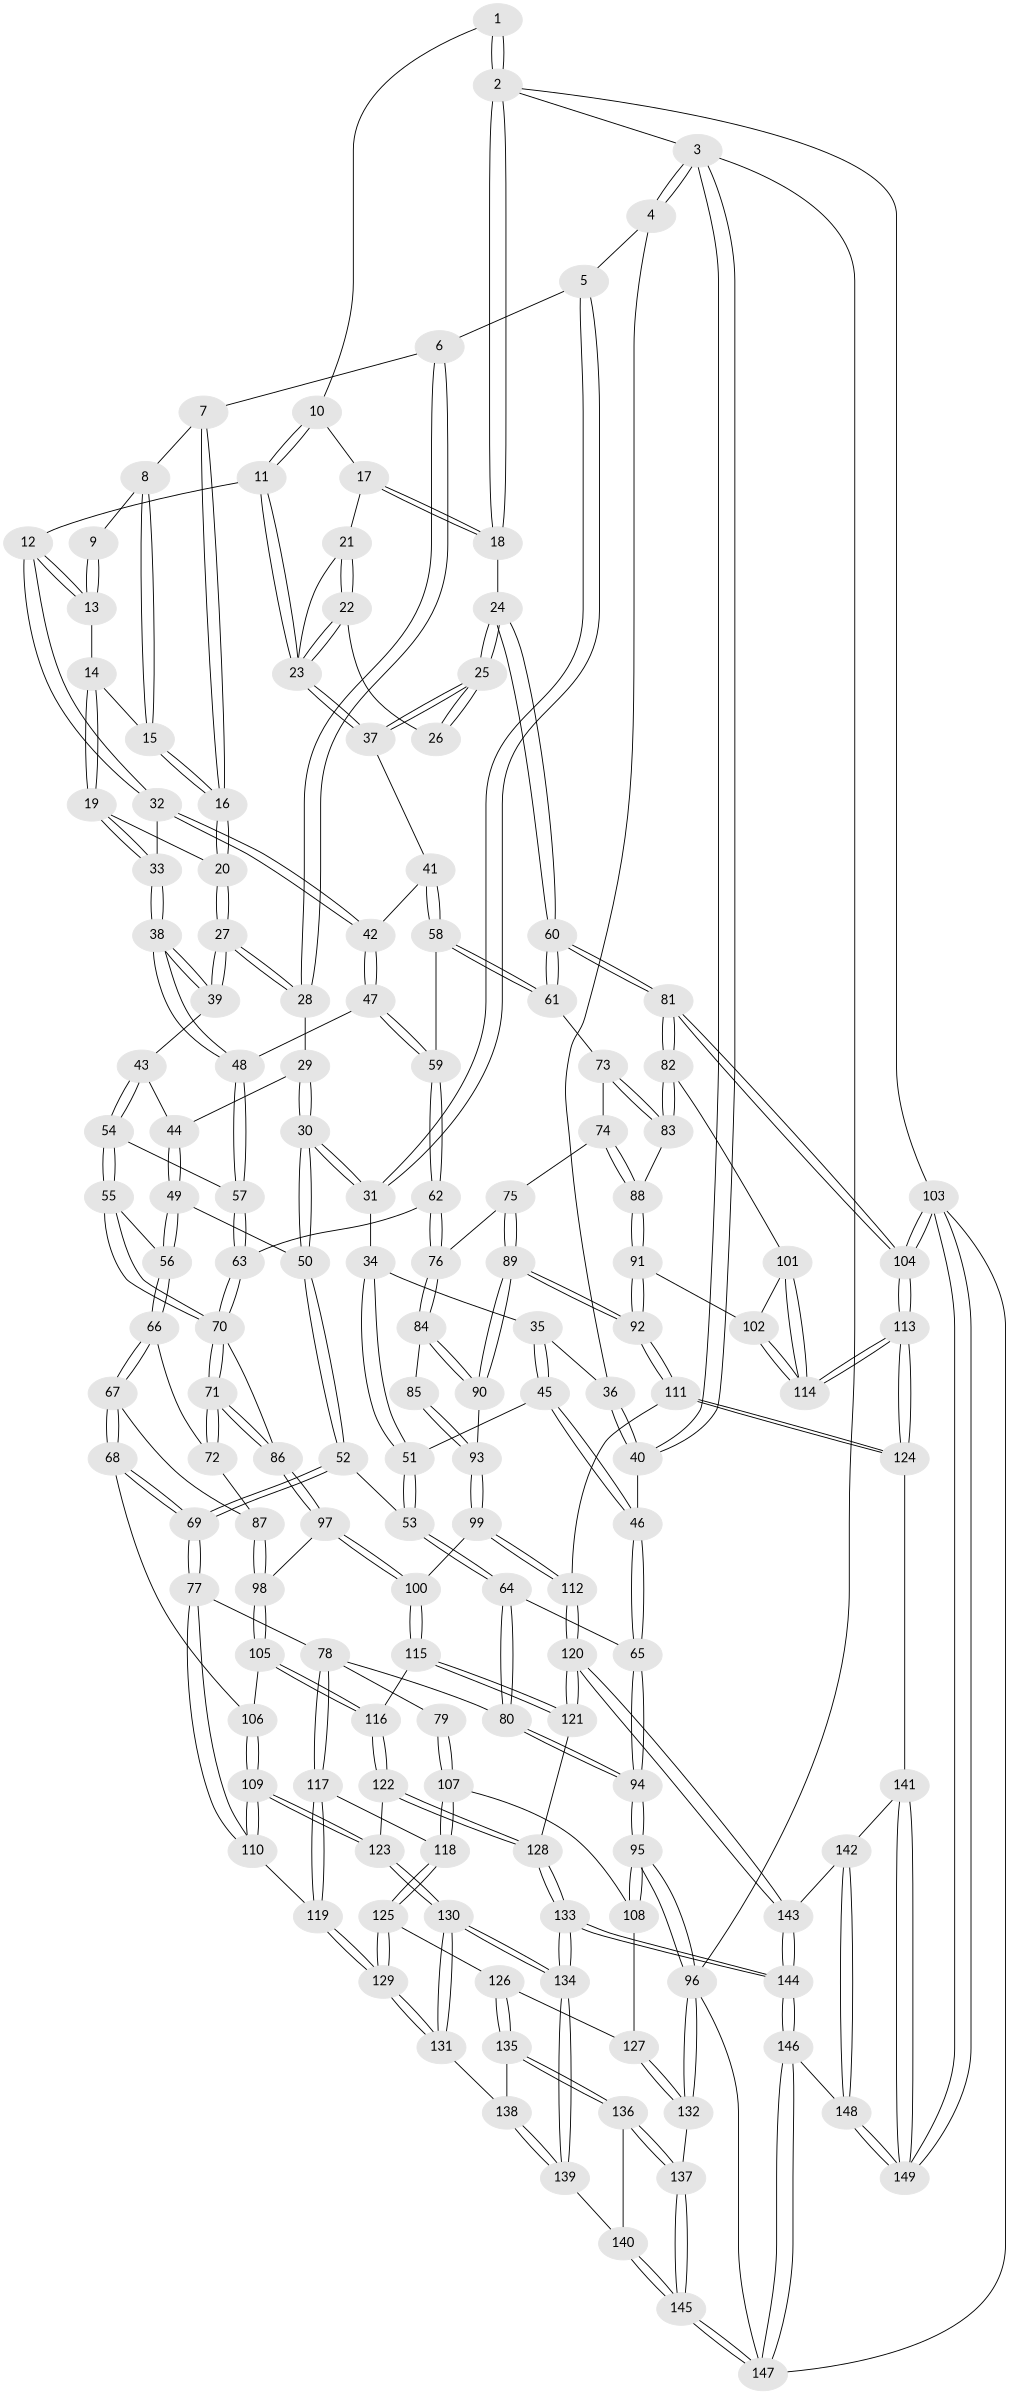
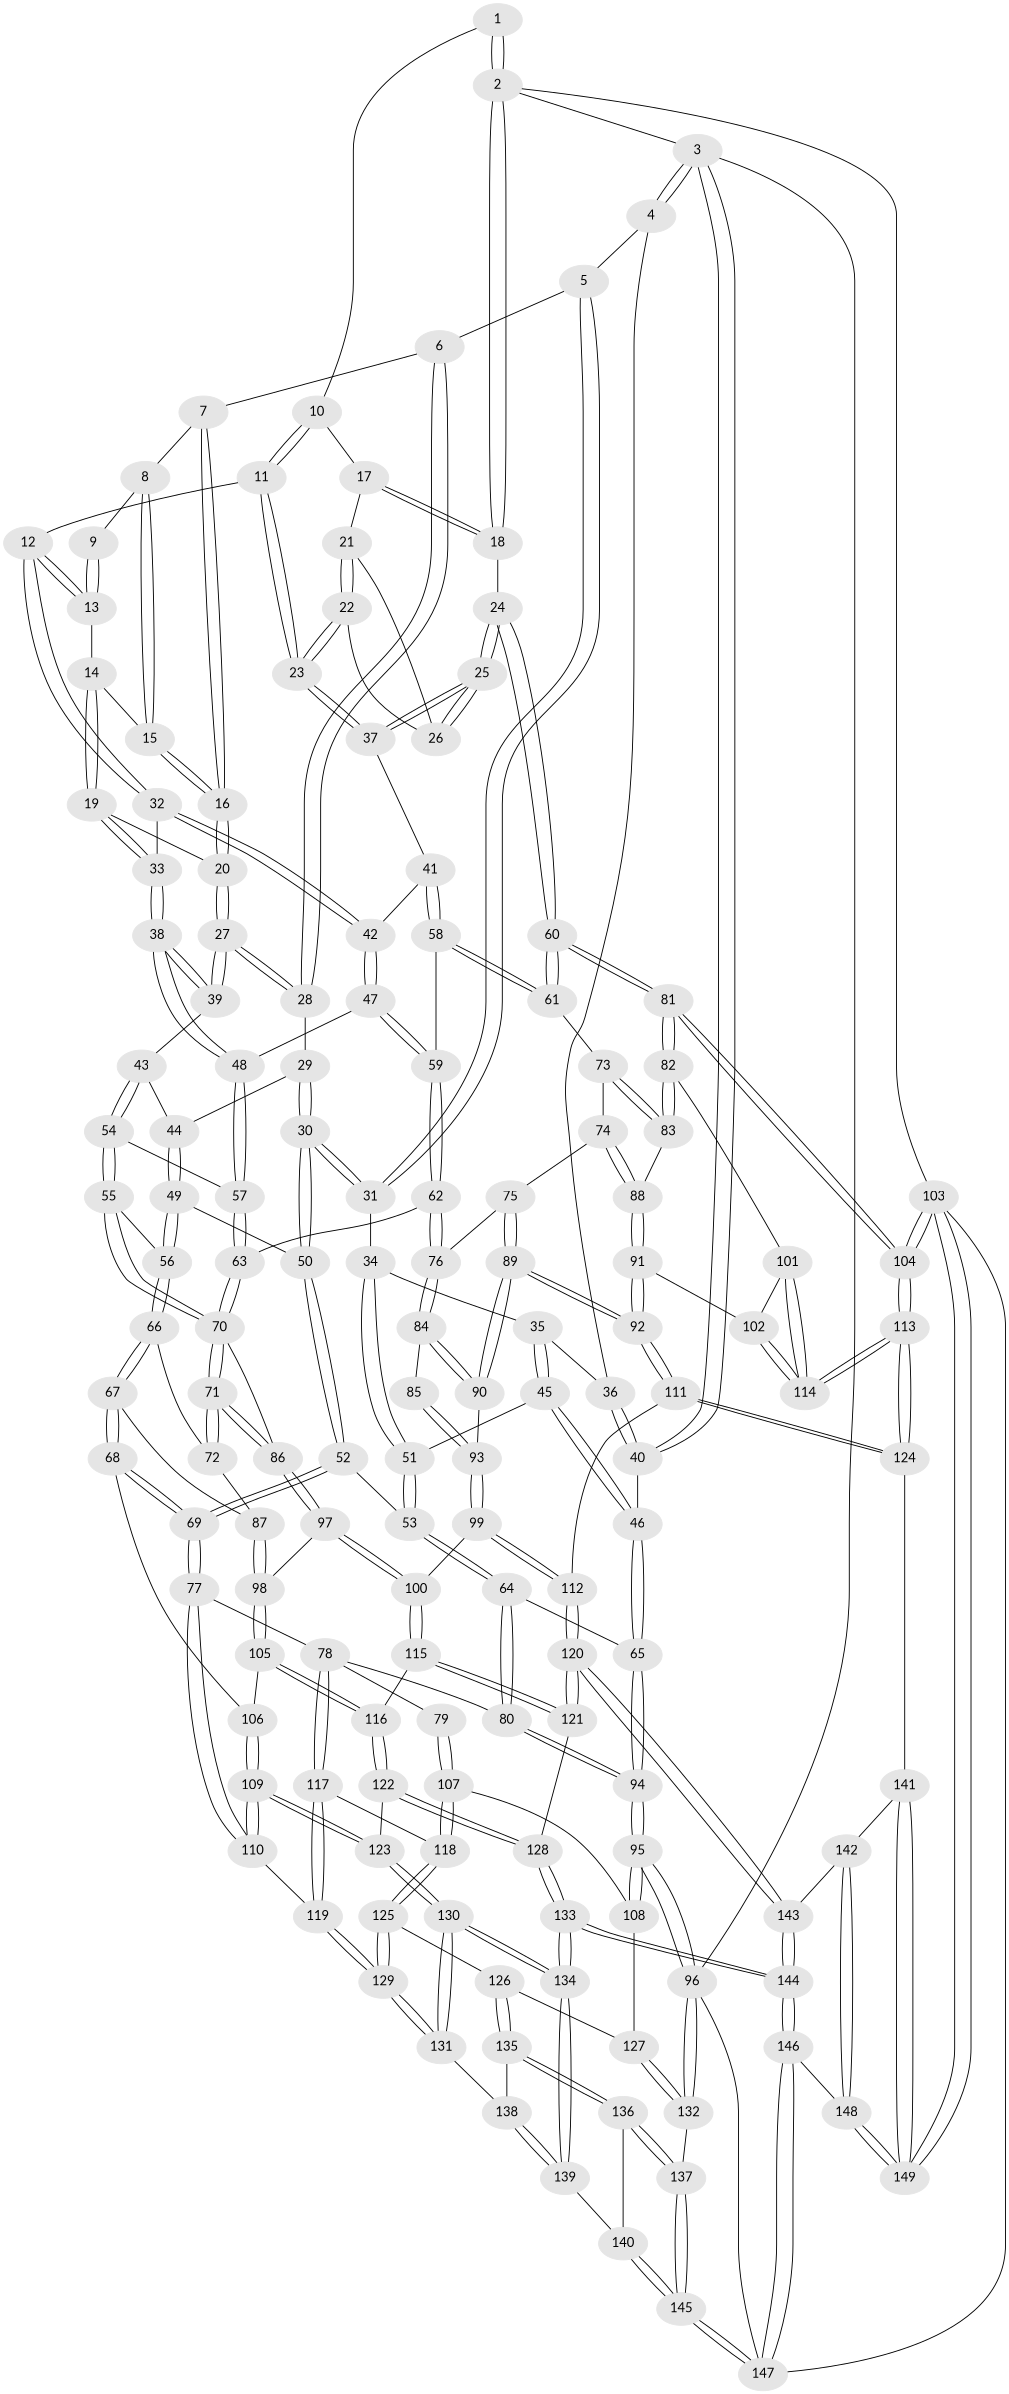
edge "21" -- "23": now "21" -- "26"
